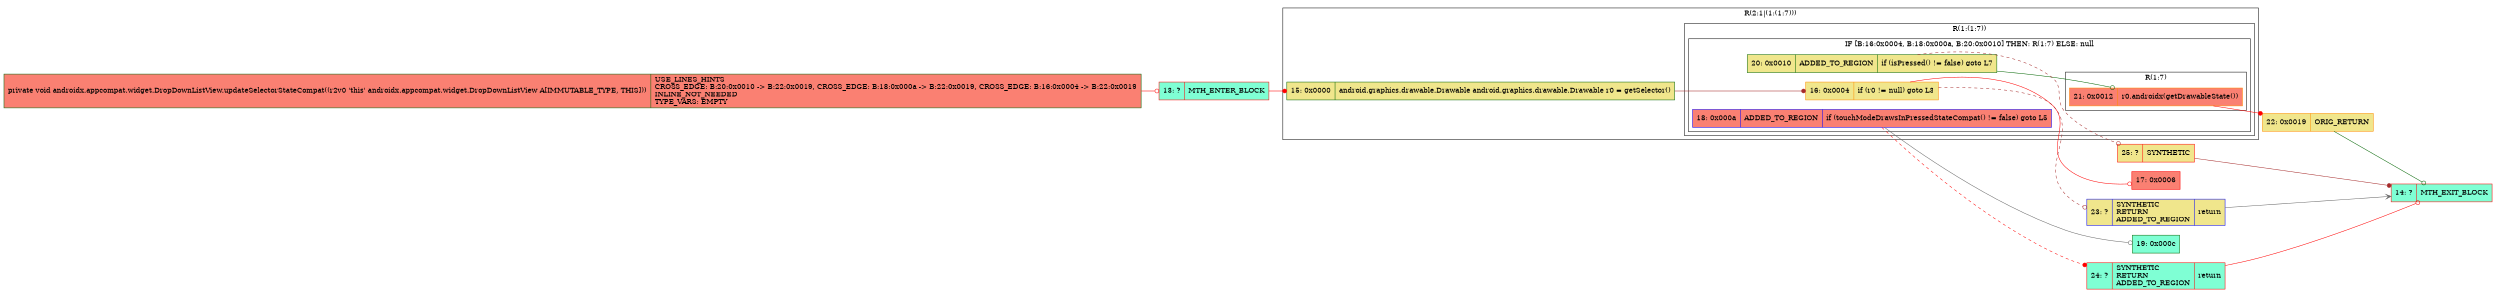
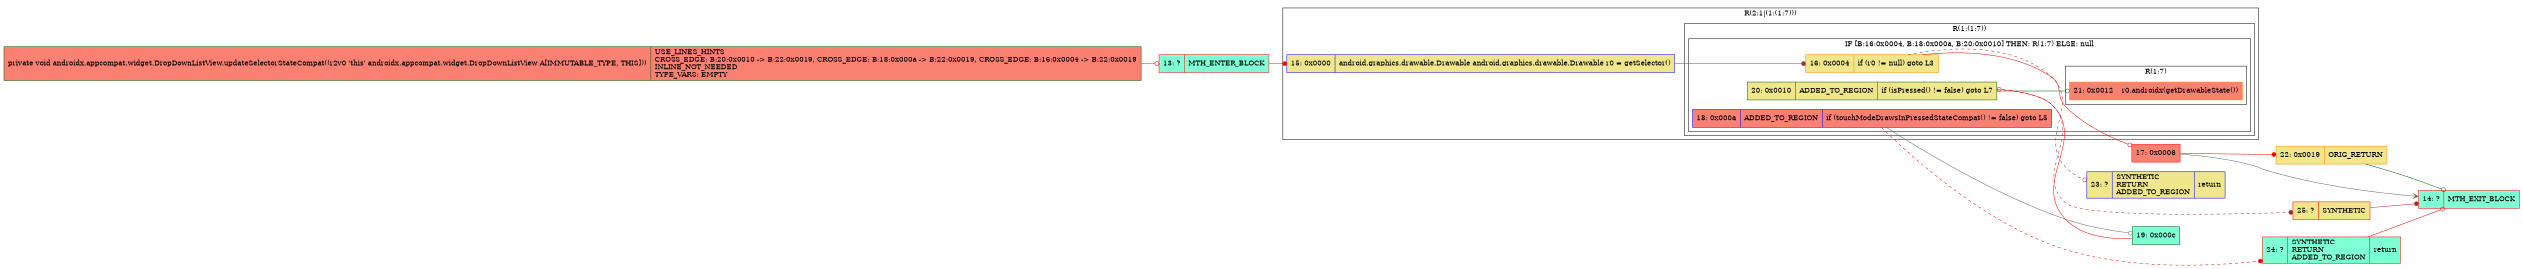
edge "20: 0x0010" -> "25: ?": arrowhead odot -> dot
node "15: 0x0000": color darkgreen -> blue
edge "21: 0x0012" -> "22: 0x0019": now "17: 0x0006" -> "22: 0x0019"
edge "19: 0x000c" -> "20: 0x0010": added
edge "23: ?" -> "14: ?": now "17: 0x0006" -> "14: ?"
